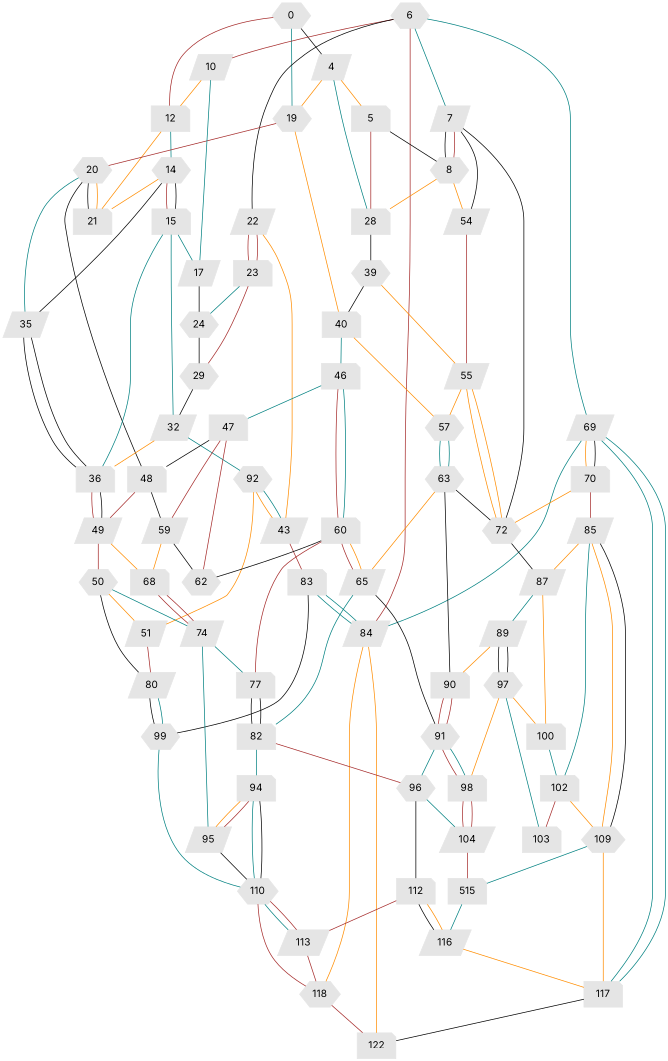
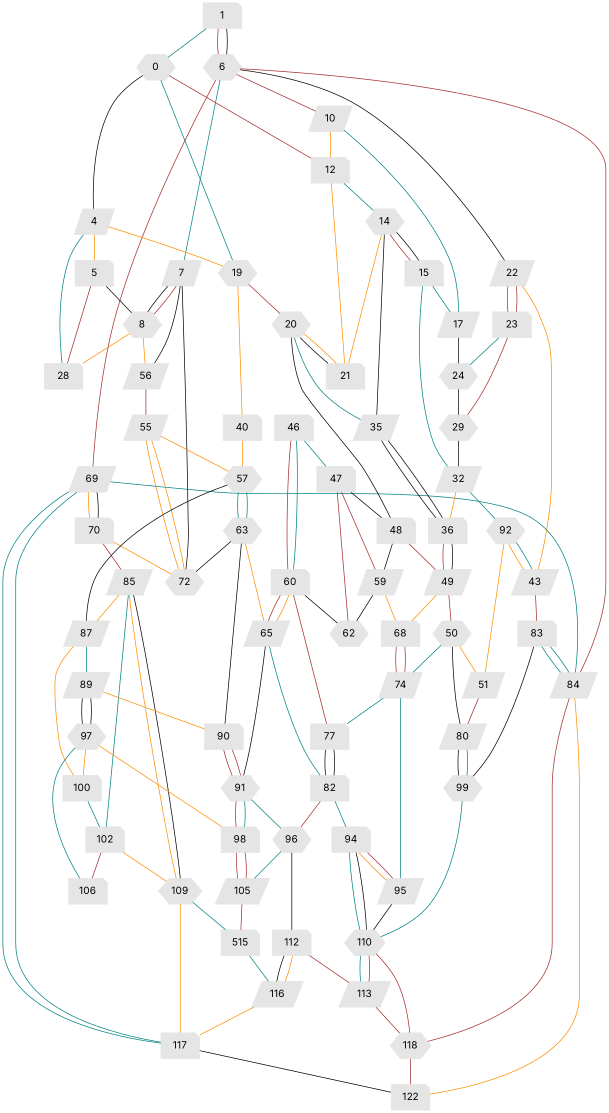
node "1": added
edge "6" -- "69": color teal -> brown
node "54": label "54" -> "56"
node "39": removed
edge "15" -- "36": removed
edge "40" -- "46": removed
edge "72" -- "87": now "57" -- "87"
edge "84" -- "118": color darkorange -> brown
node "104": label "104" -> "105"
node "103": label "103" -> "106"
